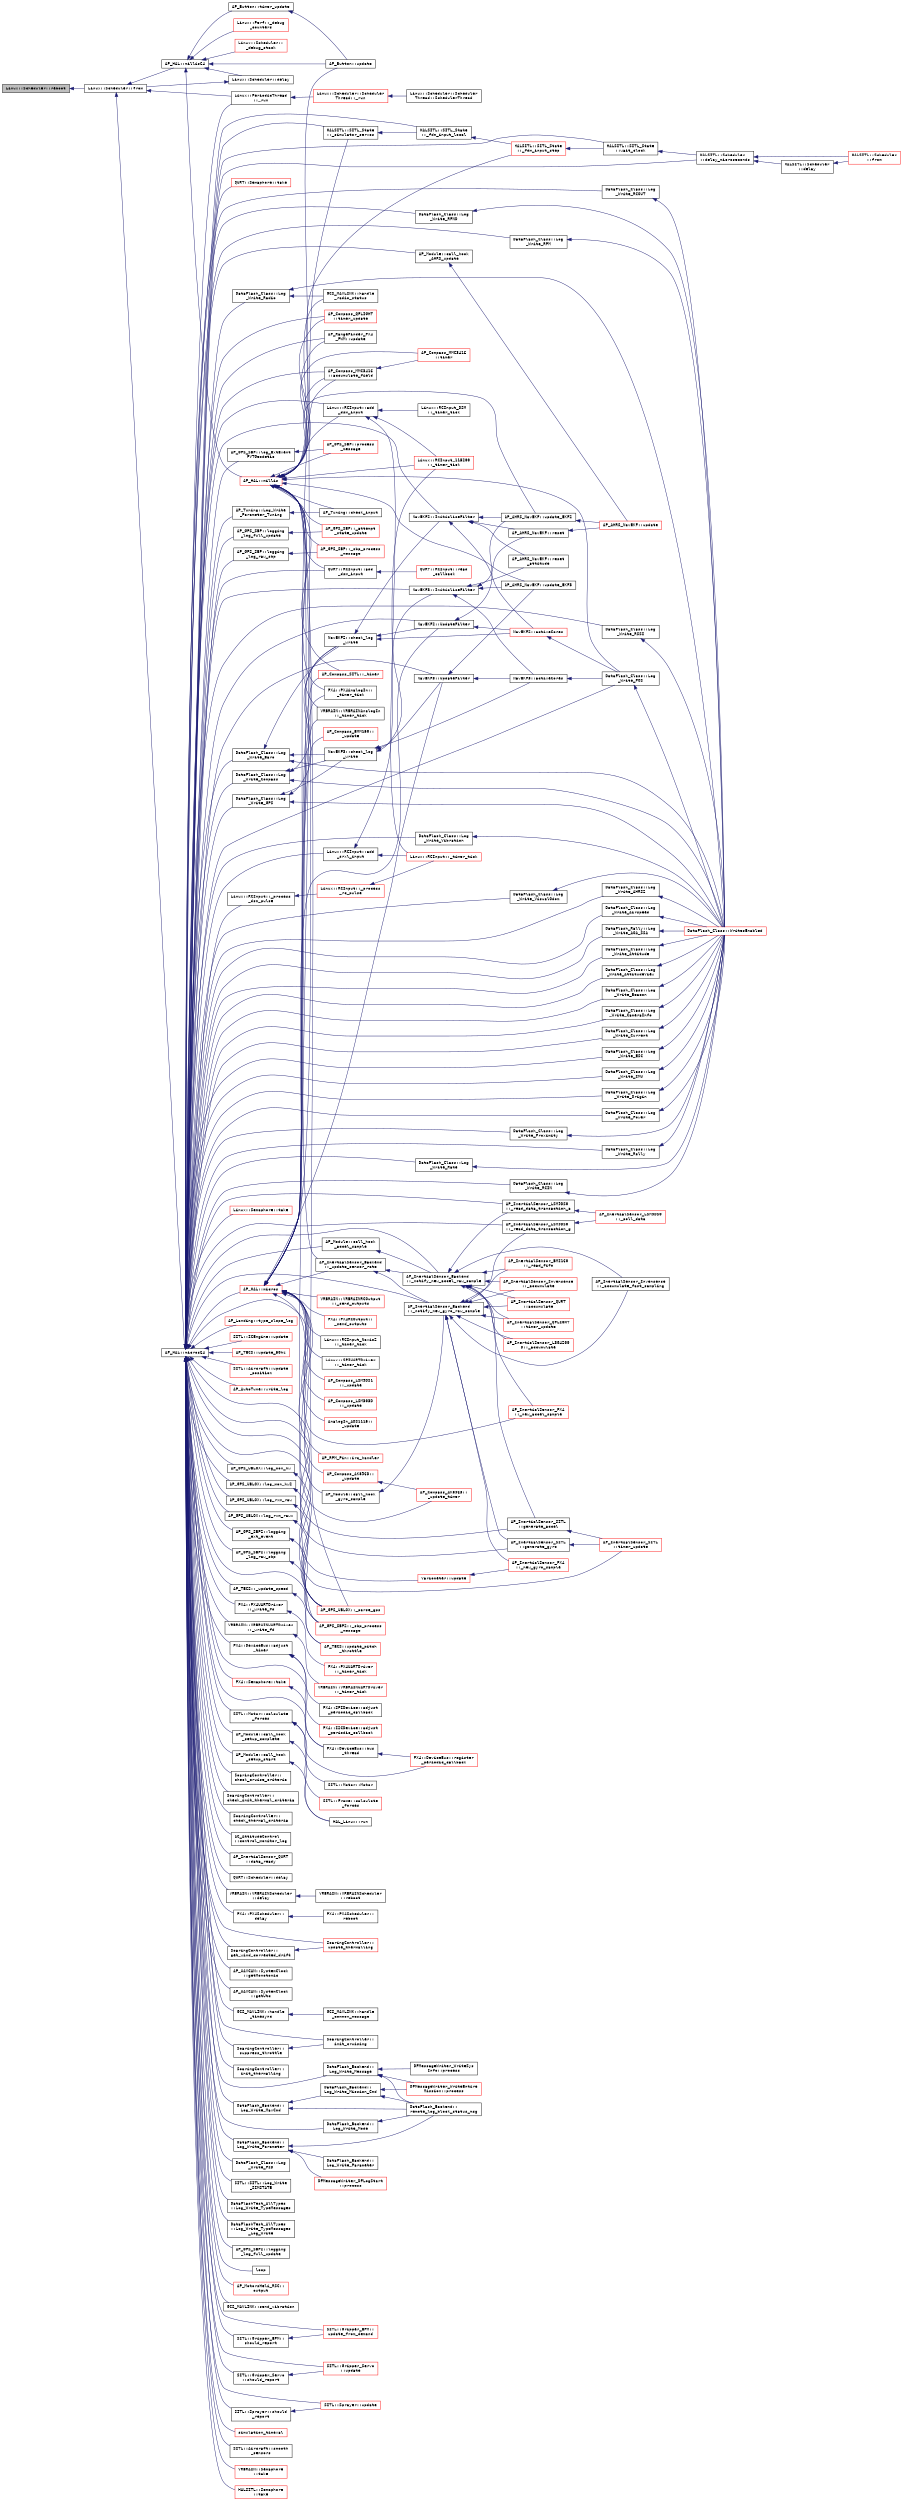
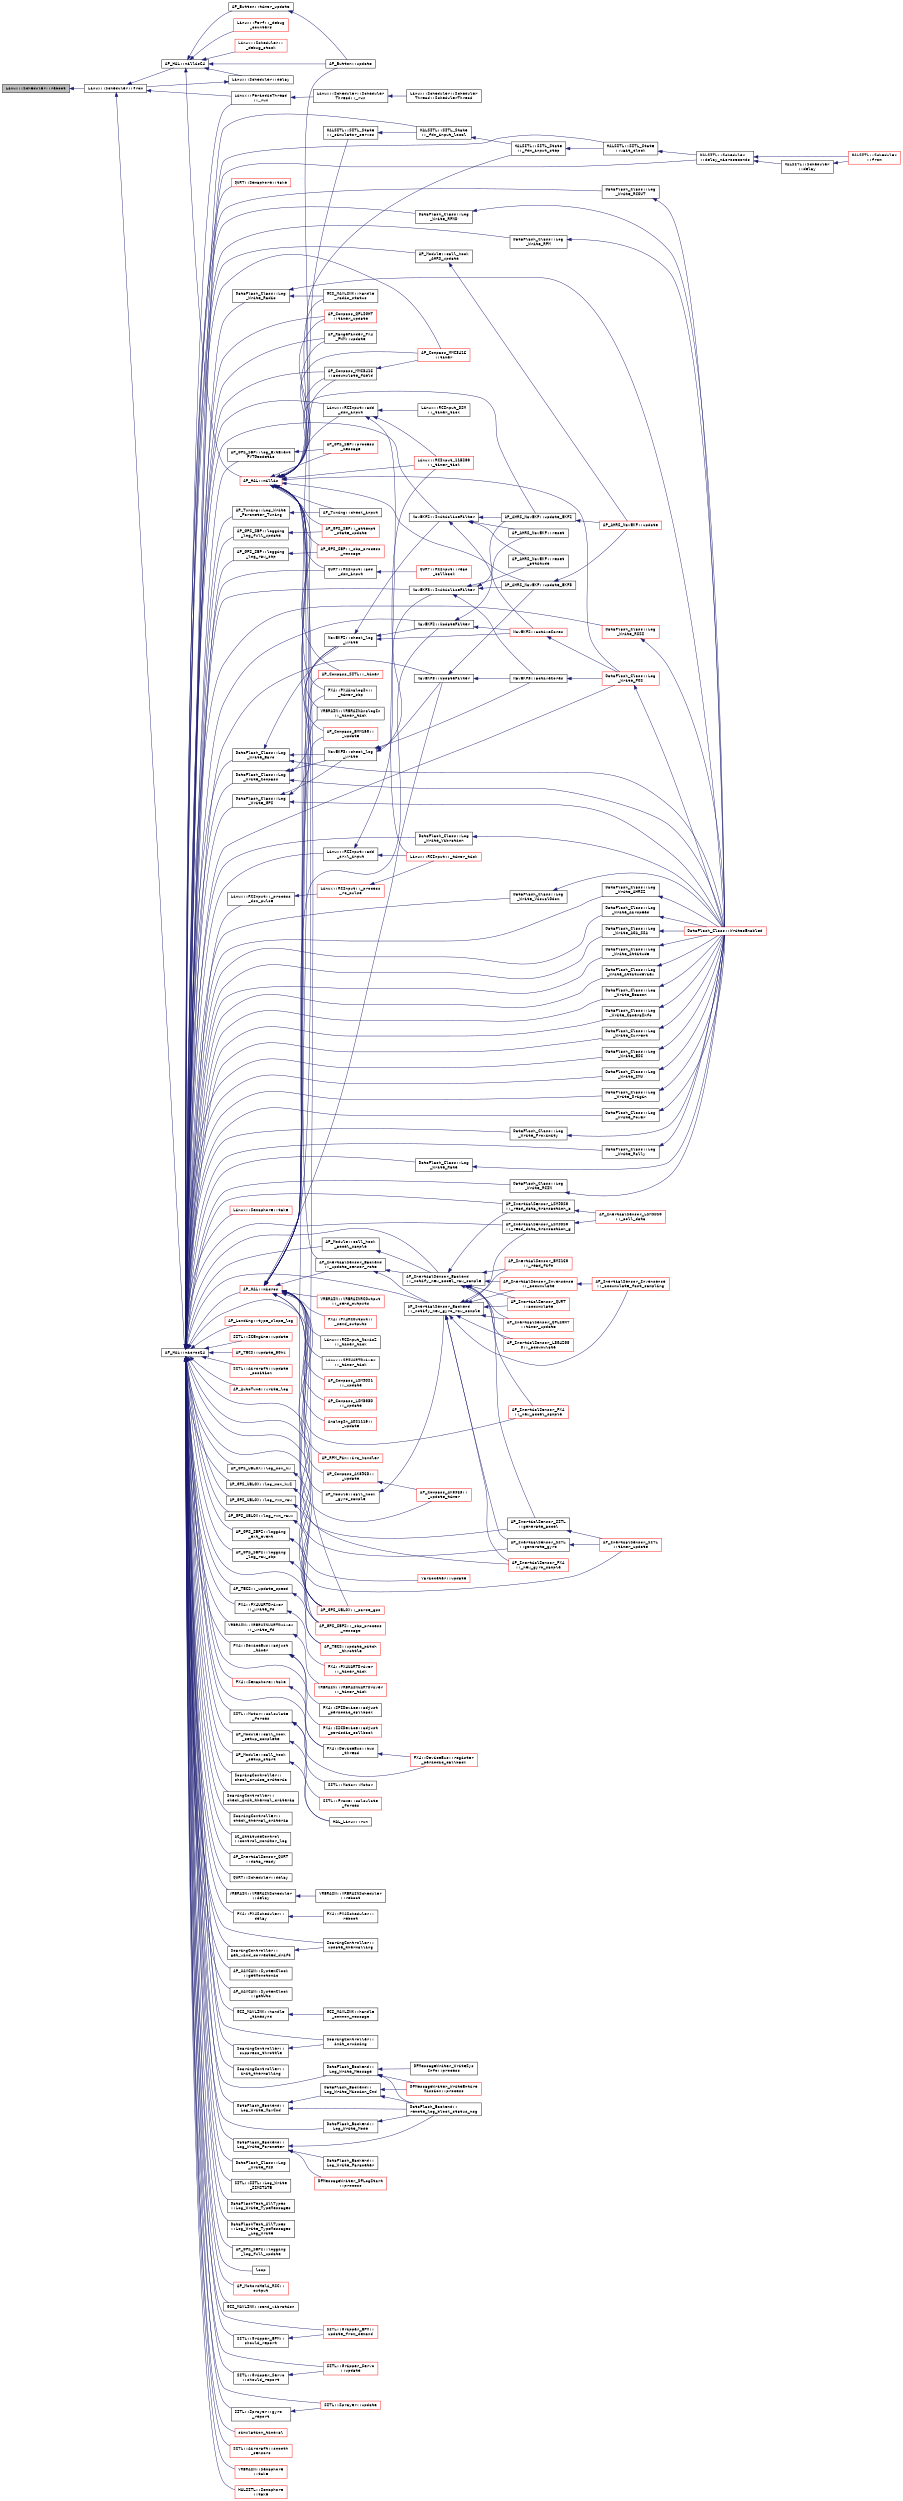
node "Linux::Scheduler::Scheduler Thread::_run": color red -> black
node "HALSITL::SITL_State ::_fdm_input_step": color red -> black
edge "AP_AHRS_NavEKF::update" -> "AP_AHRS_NavEKF::reset": now "AP_AHRS_NavEKF::update" -> "AP_AHRS_NavEKF::update_EKF3"
edge "AP_Compass_BMM150:: _update" -> "AP_HAL::millis": added
node "DataFlash_Class::Log _Write_RSSI": color black -> red
node "DataFlash_Class::Log _Write_POS": color black -> red
edge "HALSITL::SITL_State ::_simulator_servos" -> "AP_HAL::micros64": now "AP_Compass_MMC3416 ::timer" -> "AP_HAL::micros64"
node "PX4::PX4AnalogIn:: _timer_tick": label "PX4::PX4AnalogIn:: _timer_tick" -> "PX4::PX4AnalogIn:: _timer_sbp"
node "DataFlash_Rally::Log _Write_AOA_SSA": label "DataFlash_Rally::Log _Write_AOA_SSA" -> "DataFlash_Class::Log _Write_AOA_SSA"
edge "AP_InertialSensor_Invensense ::_accumulate_fast_sampling" -> "AP_InertialSensor_Backend ::_notify_new_accel_raw_sample": now "AP_InertialSensor_Invensense ::_accumulate_fast_sampling" -> "AP_InertialSensor_Invensense ::_accumulate"
node "AP_InertialSensor_Invensense ::_accumulate_fast_sampling": color black -> red
edge "AP_InertialSensor_PX4 ::_new_gyro_sample" -> "Variometer::update": now "AP_InertialSensor_PX4 ::_new_gyro_sample" -> "AP_HAL::micros"
node "SoaringController:: update_thermalling": color red -> black
node "SITL::Sprayer::should _report": label "SITL::Sprayer::should _report" -> "SITL::Sprayer::gyro _report"
node "SITL::Aircraft::smooth _sensors": color black -> red
